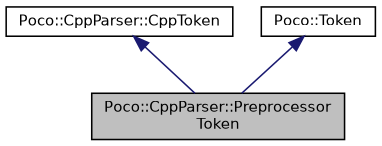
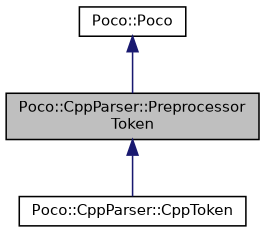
node "Poco::Token": label "Poco::Token" -> "Poco::Poco"
edge "Poco::CppParser::Preprocessor Token" -> "Poco::CppParser::CppToken": reversed
